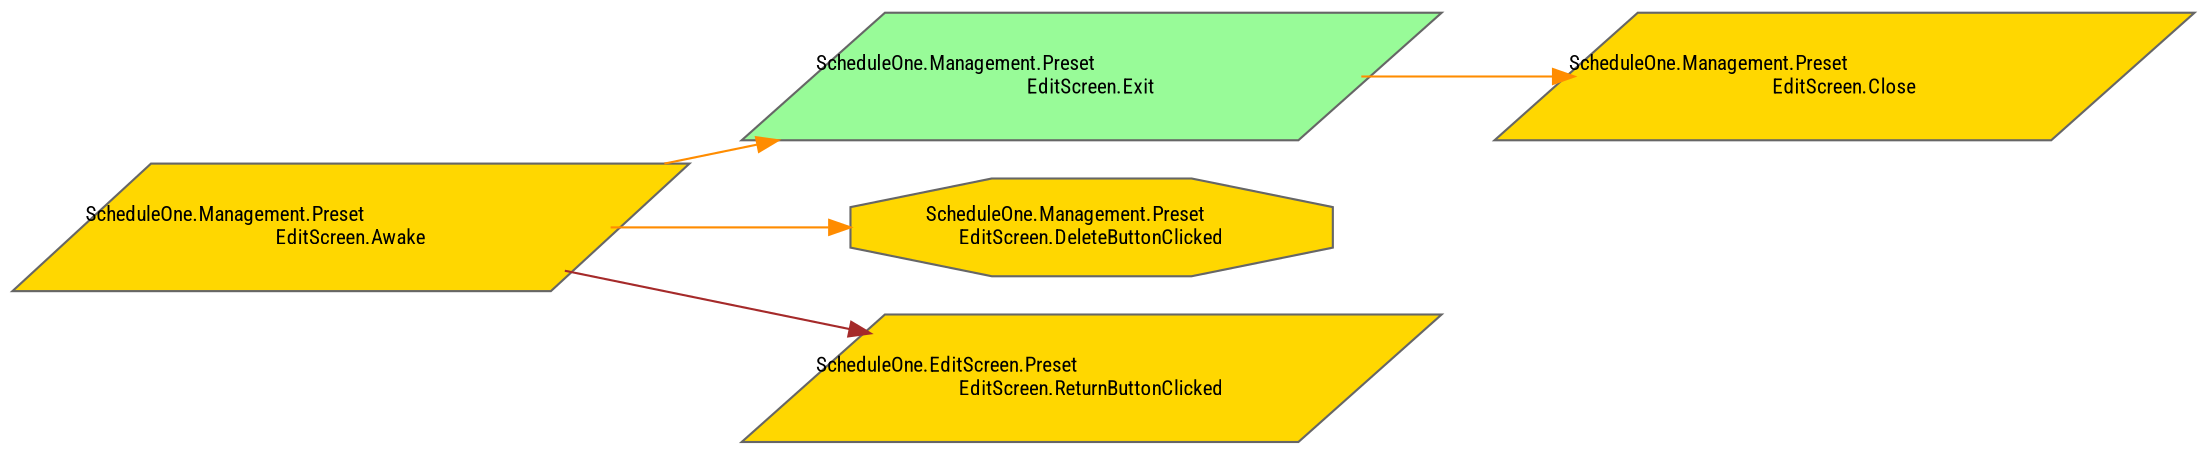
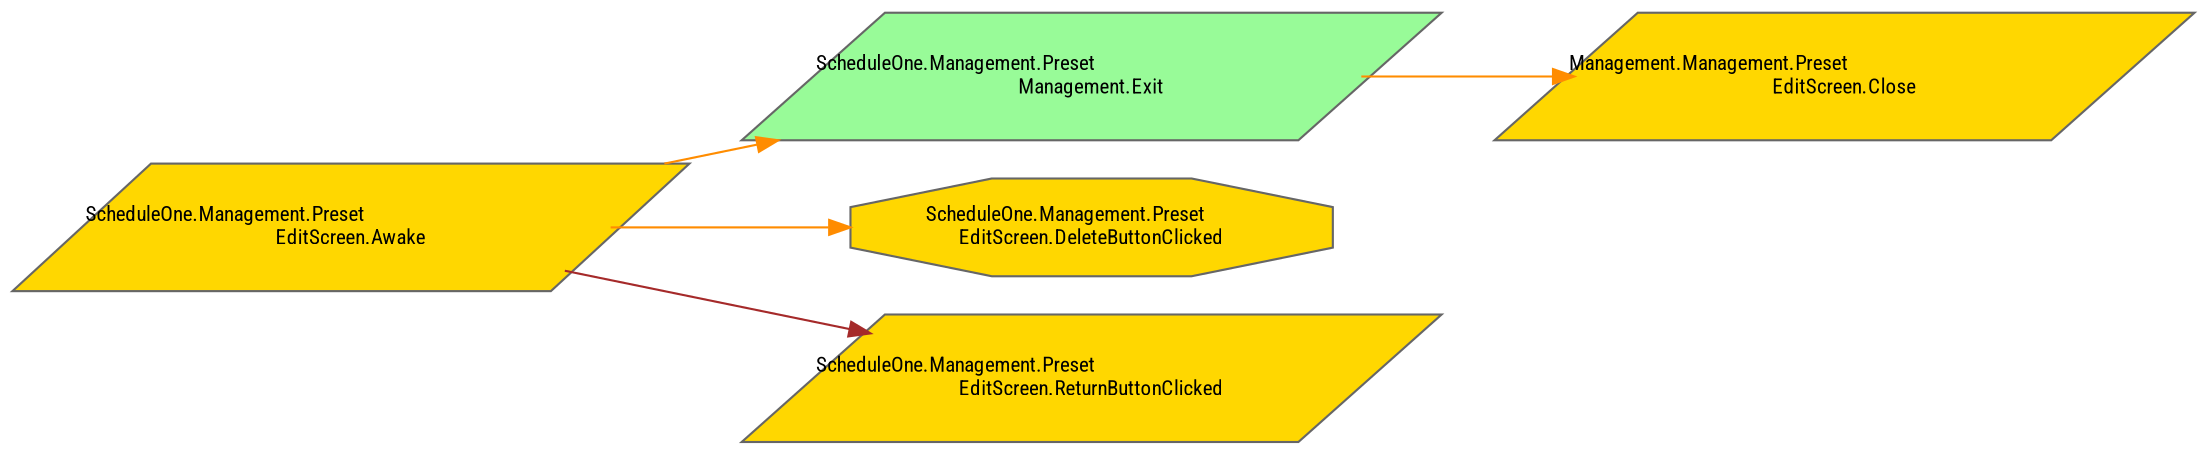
node "ScheduleOne.Management.Preset EditScreen.Exit": label "ScheduleOne.Management.Preset EditScreen.Exit" -> "ScheduleOne.Management.Preset Management.Exit"
node "ScheduleOne.Management.Preset EditScreen.Close": label "ScheduleOne.Management.Preset EditScreen.Close" -> "Management.Management.Preset EditScreen.Close"
node "ScheduleOne.EditScreen.Preset EditScreen.ReturnButtonClicked": label "ScheduleOne.EditScreen.Preset EditScreen.ReturnButtonClicked" -> "ScheduleOne.Management.Preset EditScreen.ReturnButtonClicked"
